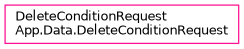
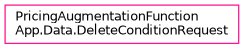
node "DeleteConditionRequest App.Data.DeleteConditionRequest": label "DeleteConditionRequest App.Data.DeleteConditionRequest" -> "PricingAugmentationFunction App.Data.DeleteConditionRequest"
